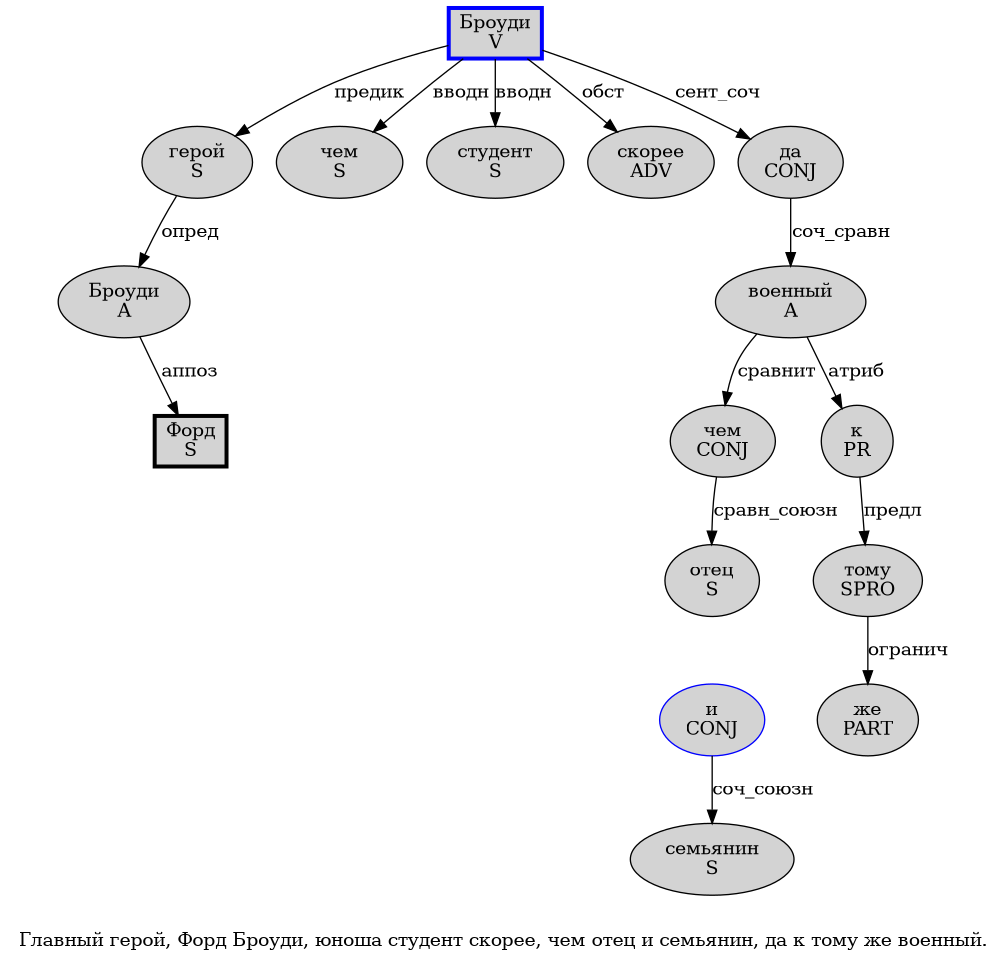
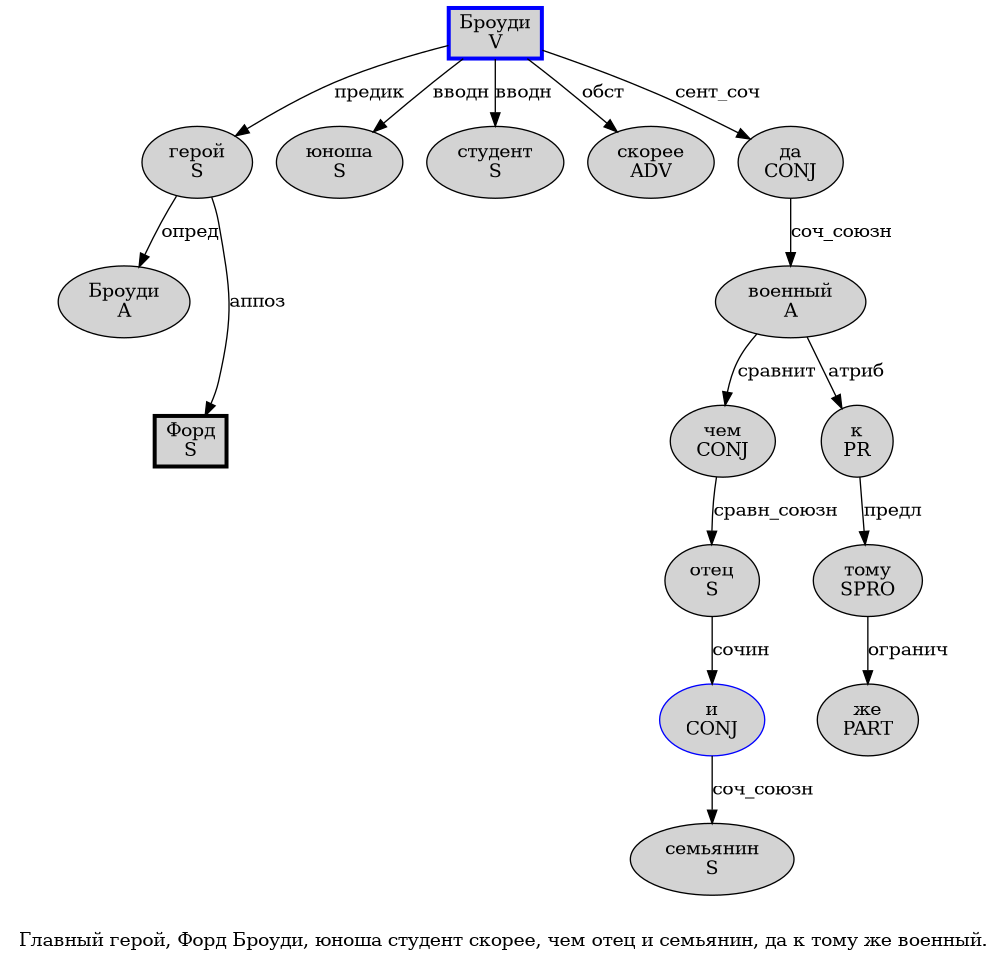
node "чем S": label "чем S" -> "юноша S"
edge "да CONJ" -> "военный A": label "соч_сравн" -> "соч_союзн"
edge "Броуди A" -> "Форд S": now "герой S" -> "Форд S"
edge "отец S" -> "и CONJ": added, label "сочин"
